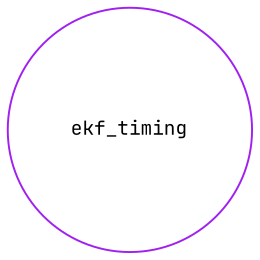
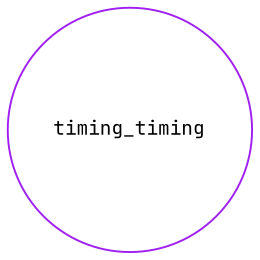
node "ekf_timing": label "ekf_timing" -> "timing_timing"
